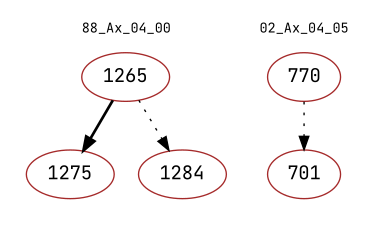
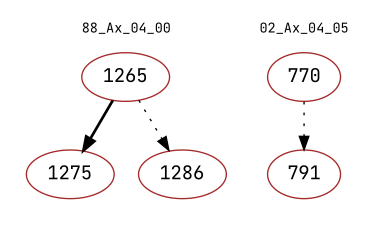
node "1284": label "1284" -> "1286"
node "701": label "701" -> "791"
